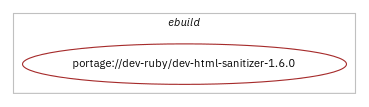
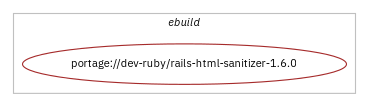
node "portage://dev-ruby/dev-html-sanitizer-1.6.0": label "portage://dev-ruby/dev-html-sanitizer-1.6.0" -> "portage://dev-ruby/rails-html-sanitizer-1.6.0"
